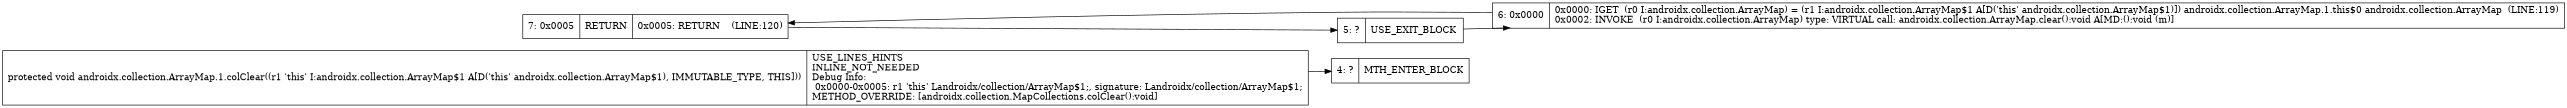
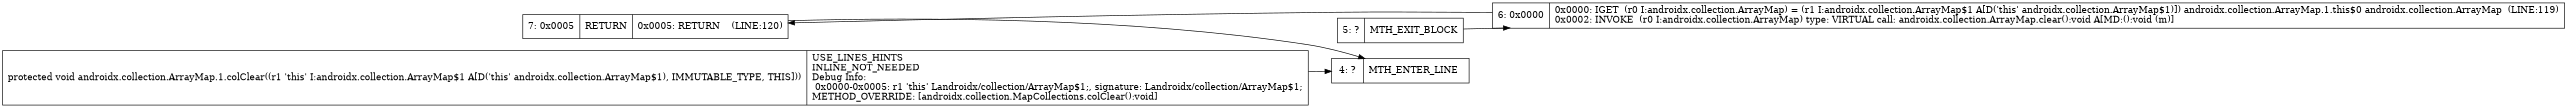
edge "7: 0x0005" -> "5: ?": now "7: 0x0005" -> "4: ?"
node "5: ?": text "USE_EXIT_BLOCK" -> "MTH_EXIT_BLOCK"
node "4: ?": text "MTH_ENTER_BLOCK" -> "MTH_ENTER_LINE"
